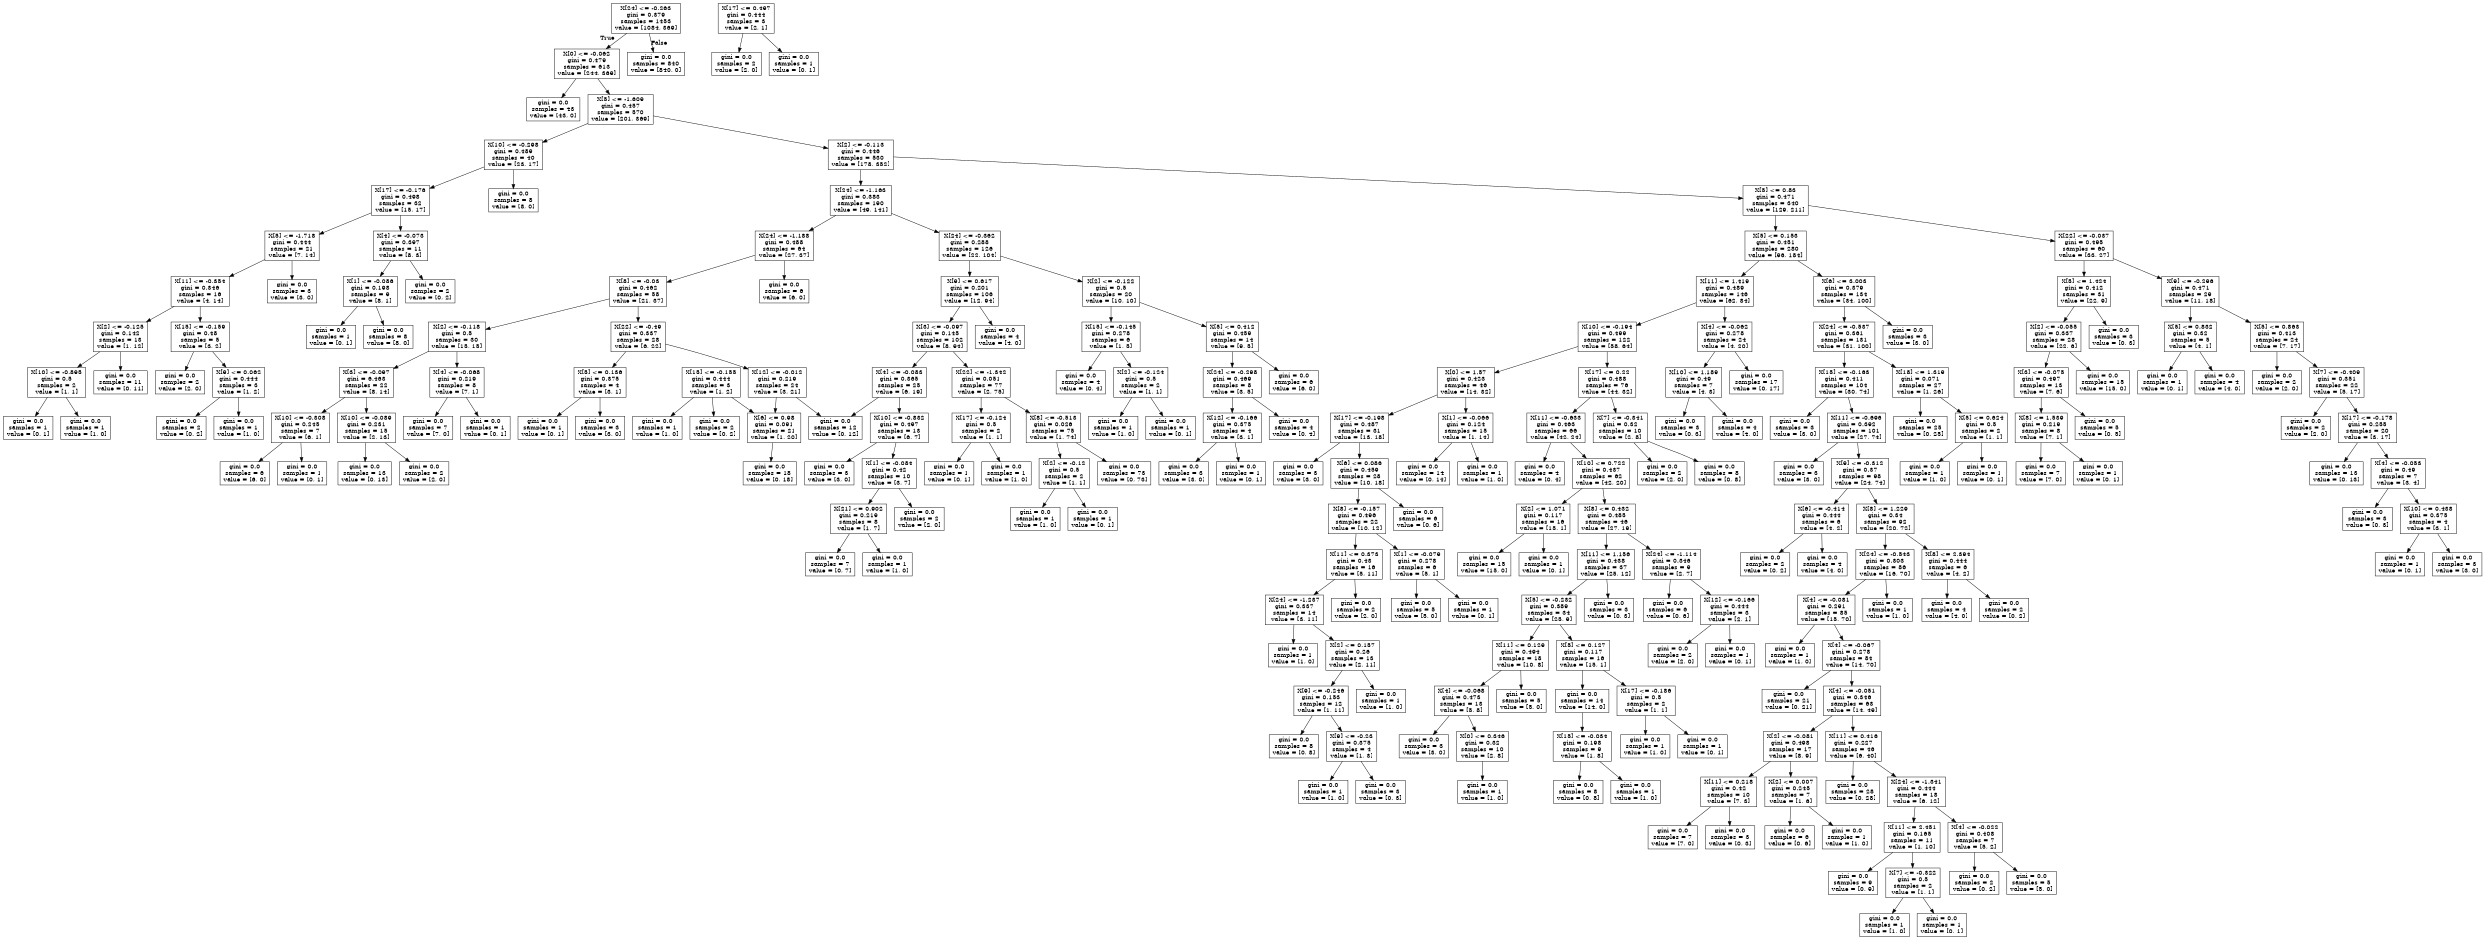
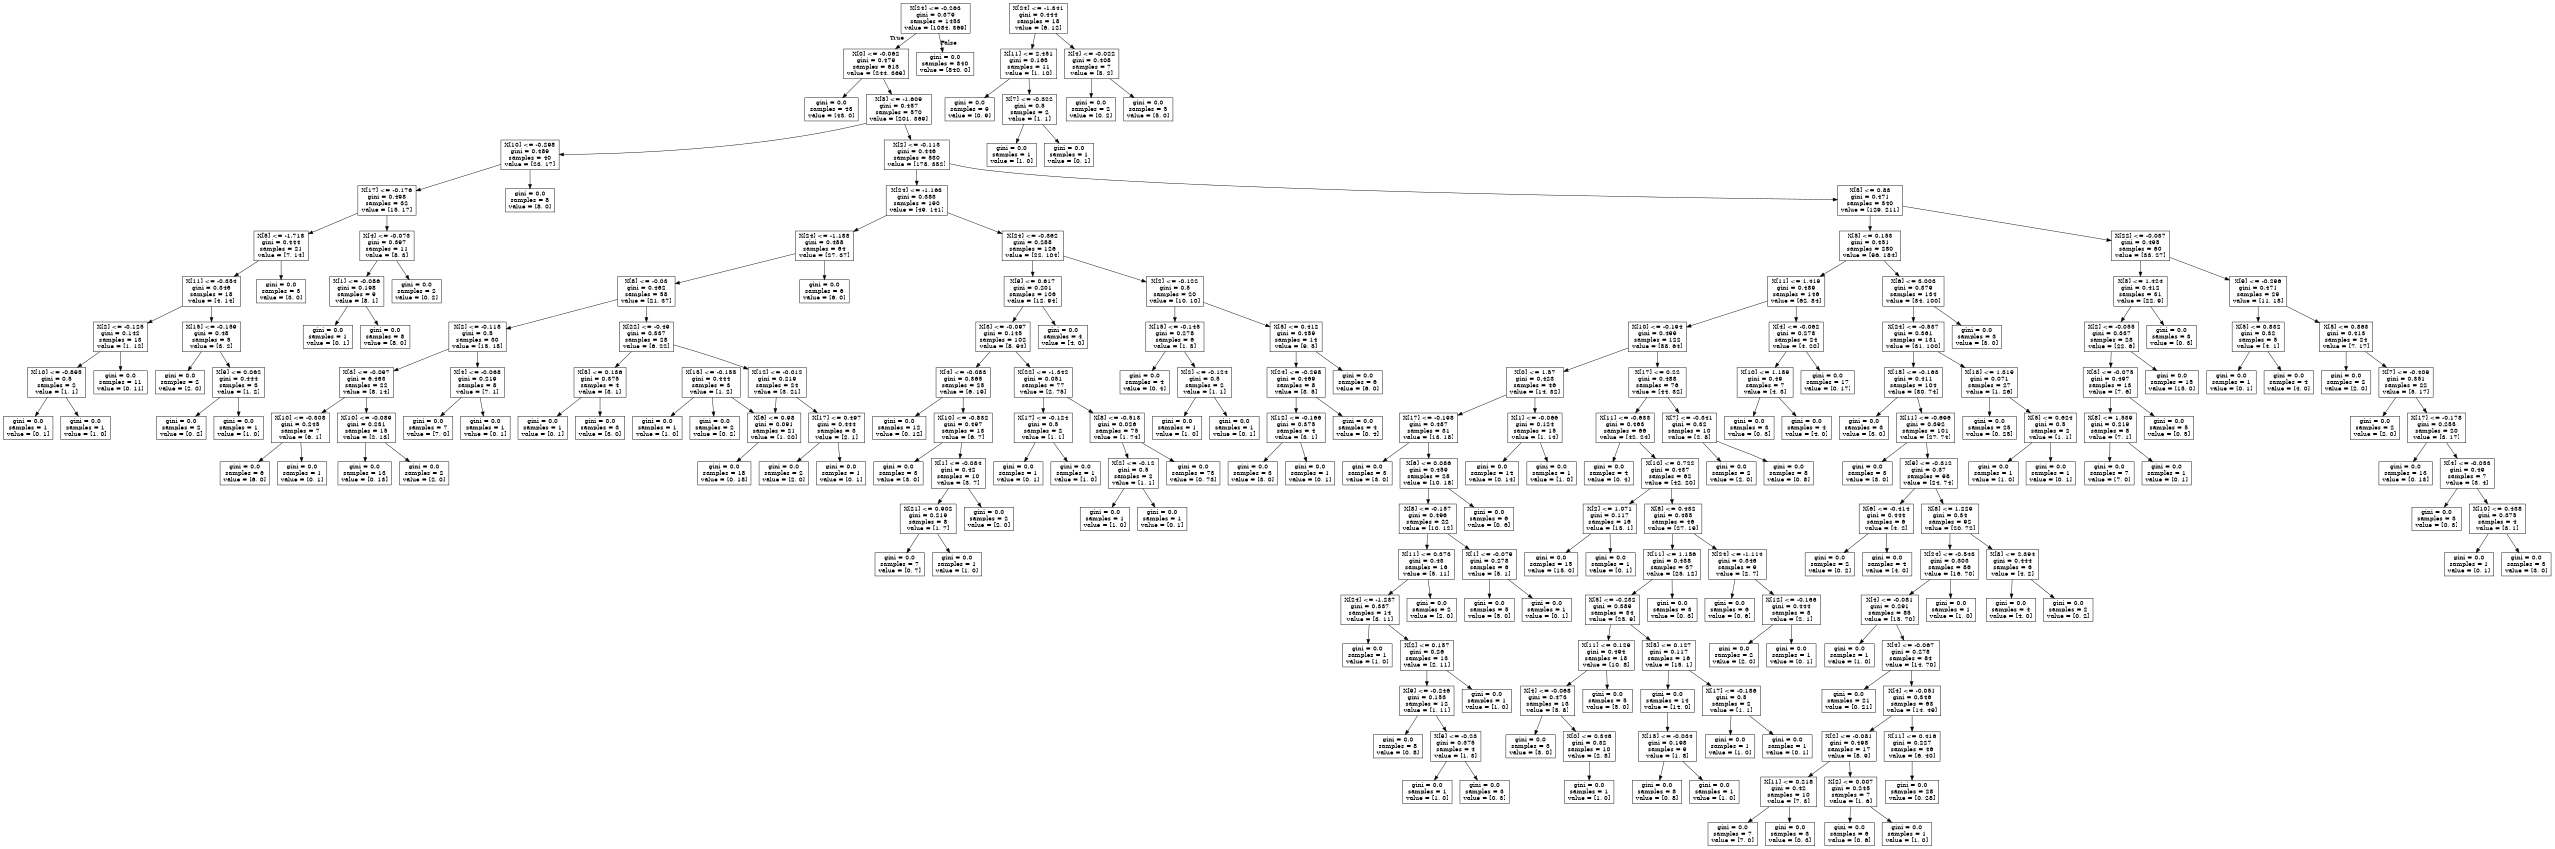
node "X[11] <= -0.354 gini = 0.346 samples = 16 value = [4, 14]": label "X[11] <= -0.354 gini = 0.346 samples = 16 value = [4, 14]" -> "X[11] <= -0.354 gini = 0.346 samples = 18 value = [4, 14]"
edge "X[12] <= -0.012 gini = 0.219 samples = 24 value = [3, 21]" -> "gini = 0.0 samples = 12 value = [0, 12]": now "X[12] <= -0.012 gini = 0.219 samples = 24 value = [3, 21]" -> "X[17] <= 0.497 gini = 0.444 samples = 3 value = [2, 1]"
edge "X[11] <= 0.416 gini = 0.227 samples = 46 value = [6, 40]" -> "X[24] <= -1.341 gini = 0.444 samples = 18 value = [6, 12]": removed
